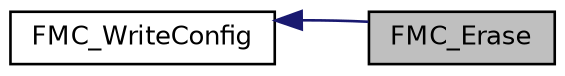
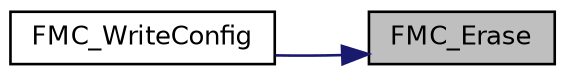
edge "FMC_Erase" -> "FMC_WriteConfig": reversed
